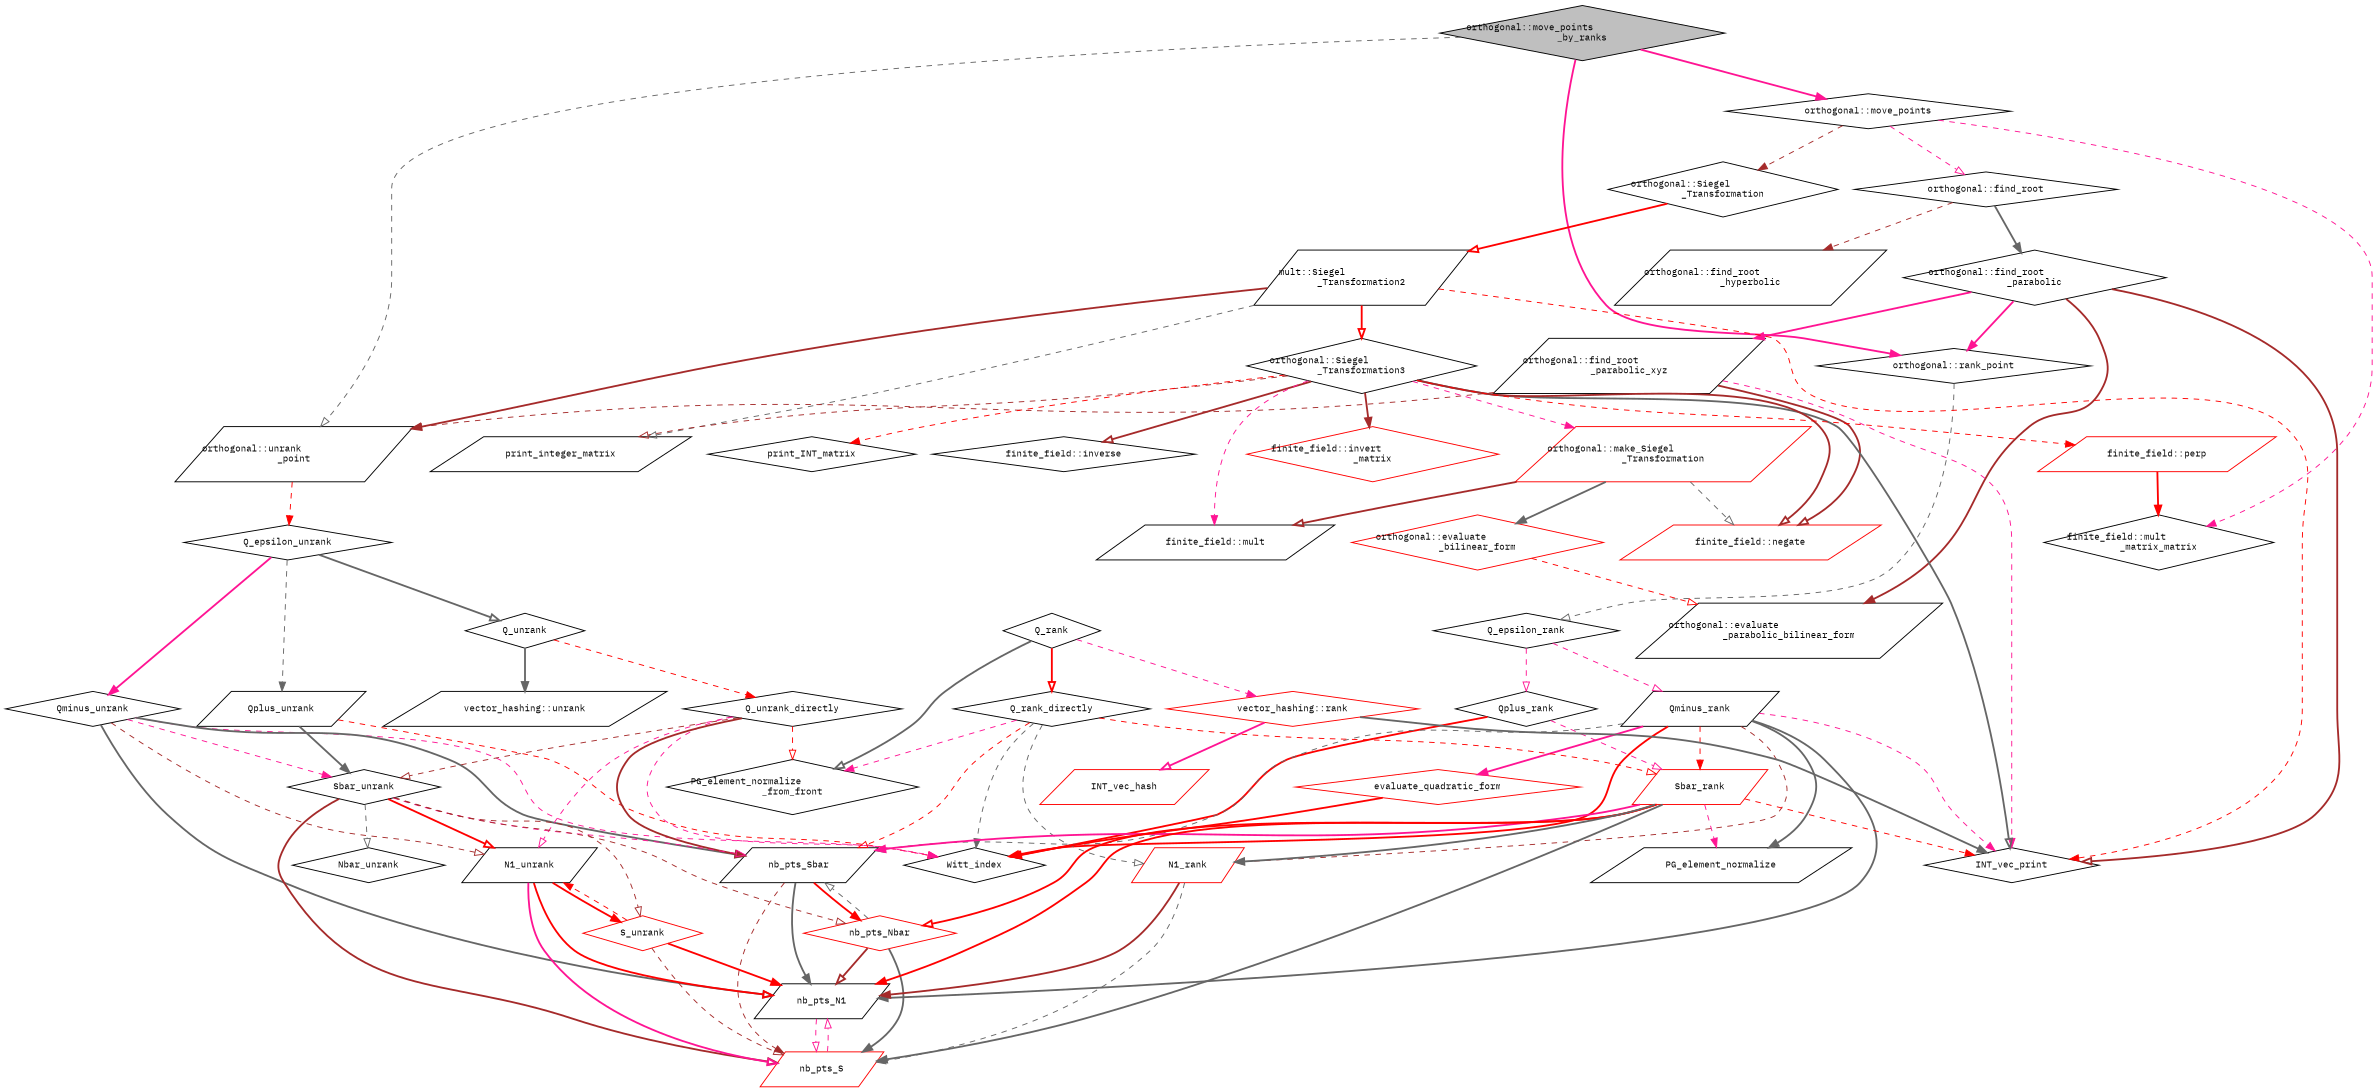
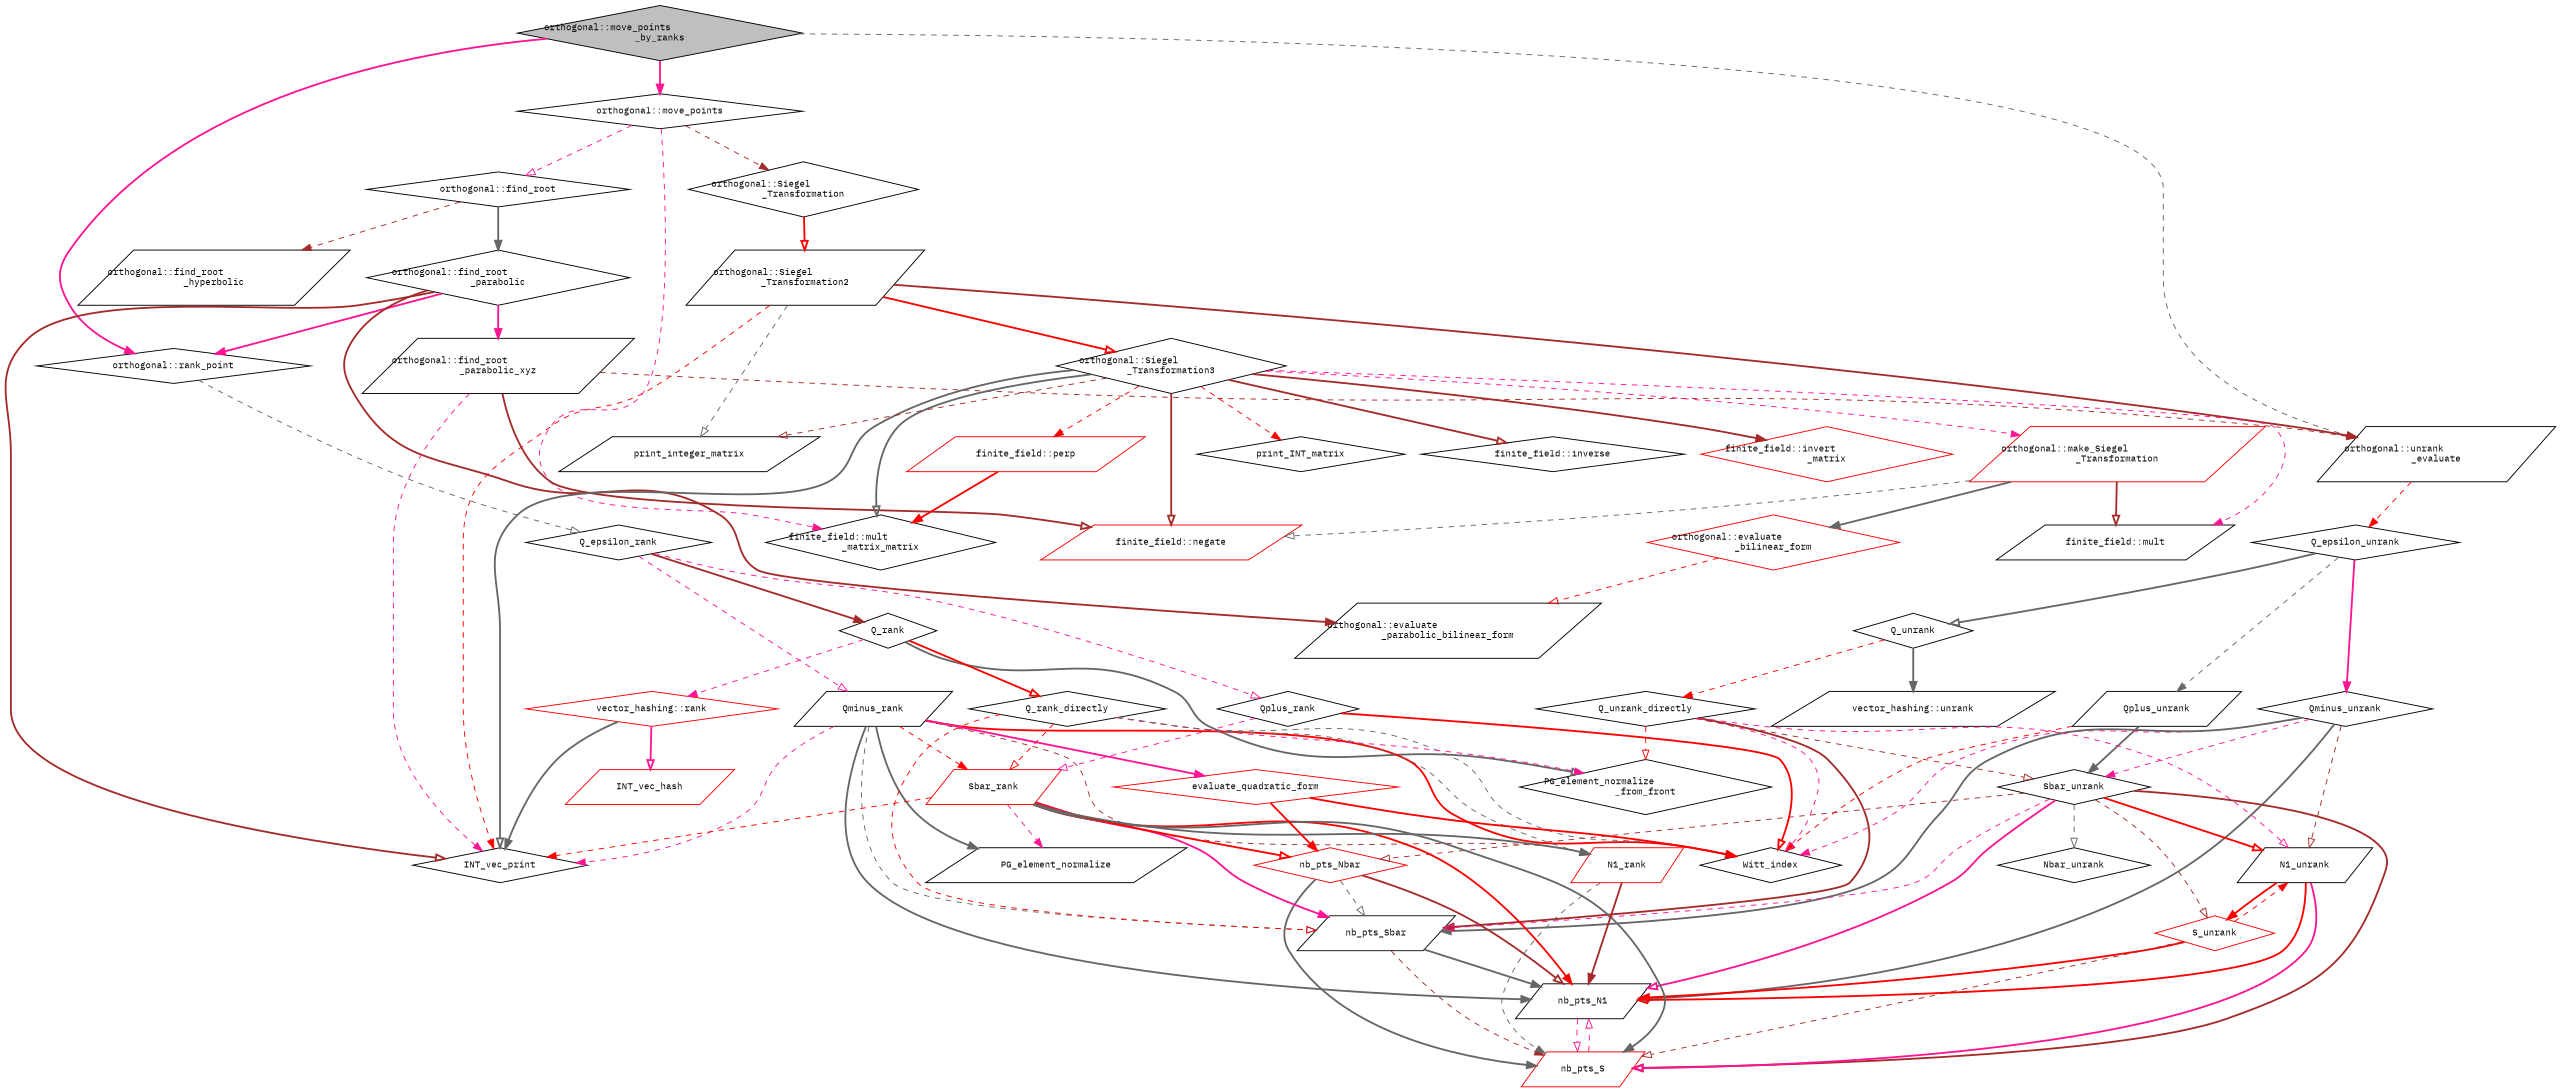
node "mult::Siegel _Transformation2": label "mult::Siegel _Transformation2" -> "orthogonal::Siegel _Transformation2"
edge "orthogonal::Siegel _Transformation3" -> "finite_field::mult _matrix_matrix": added
node "orthogonal::unrank _point": label "orthogonal::unrank _point" -> "orthogonal::unrank _evaluate"
edge "Q_epsilon_rank" -> "Q_rank": added
edge "nb_pts_Sbar" -> "nb_pts_Nbar": now "evaluate_quadratic_form" -> "nb_pts_Nbar"
edge "Sbar_unrank" -> "nb_pts_N1": added
